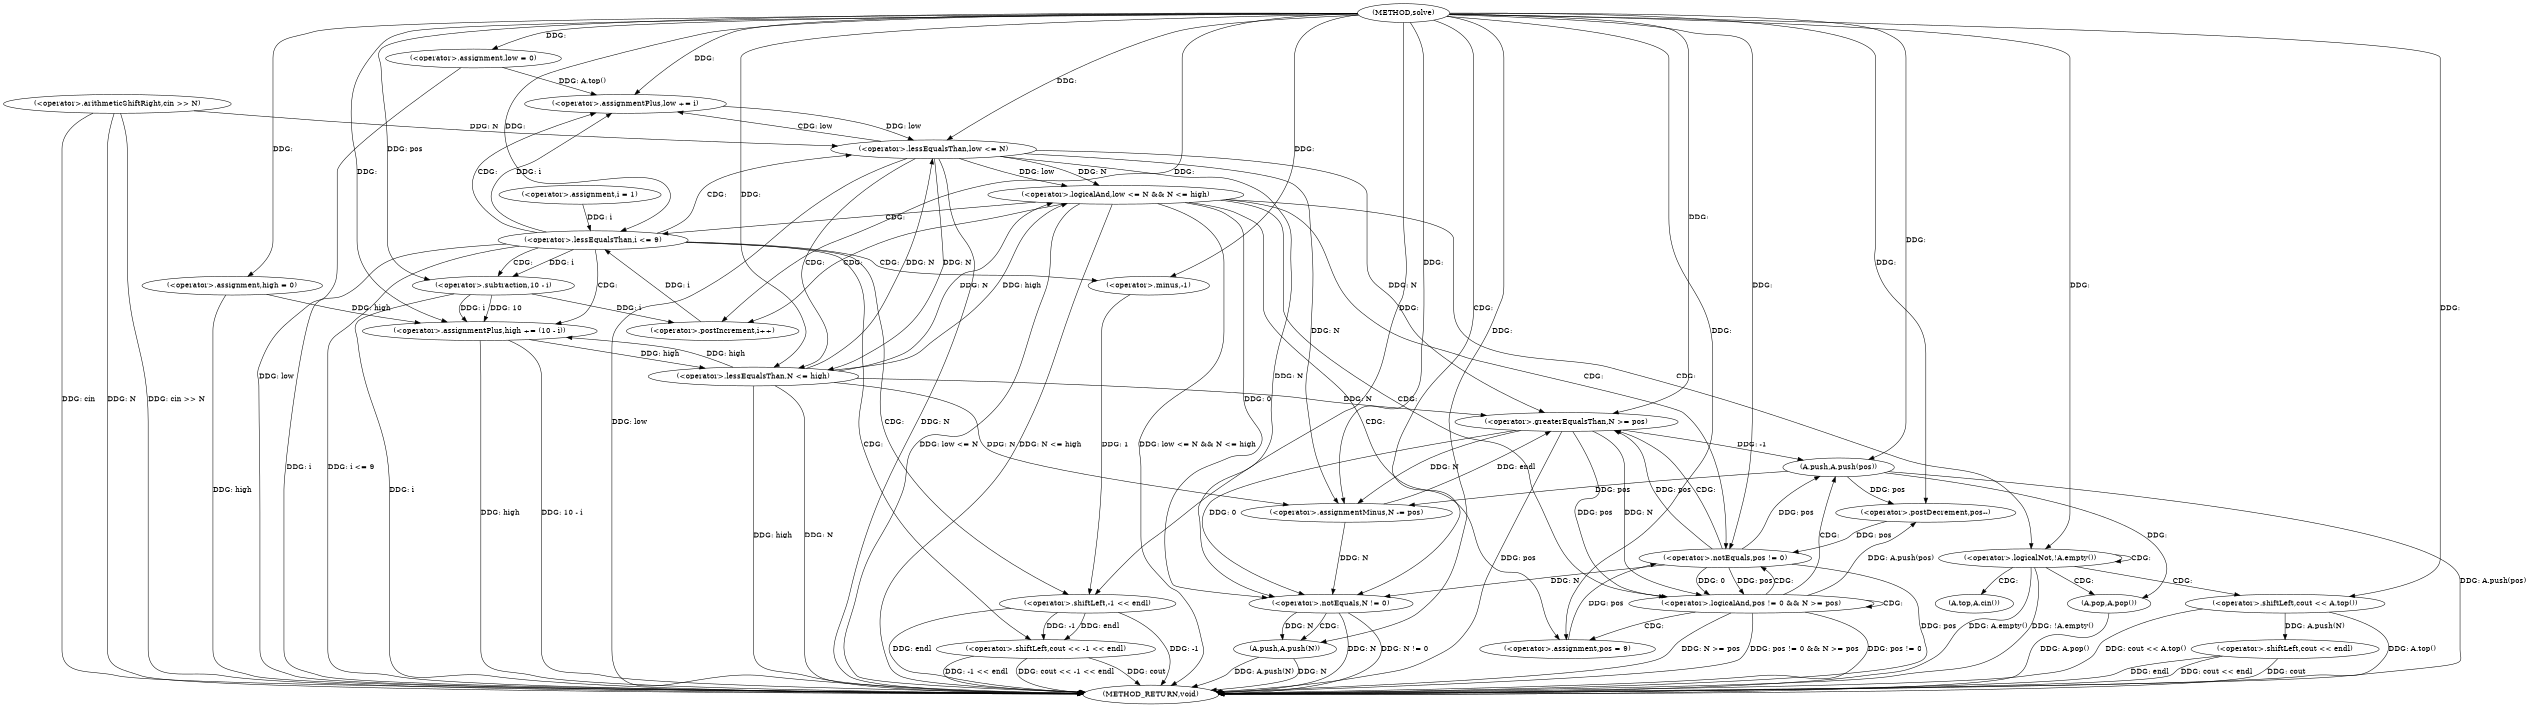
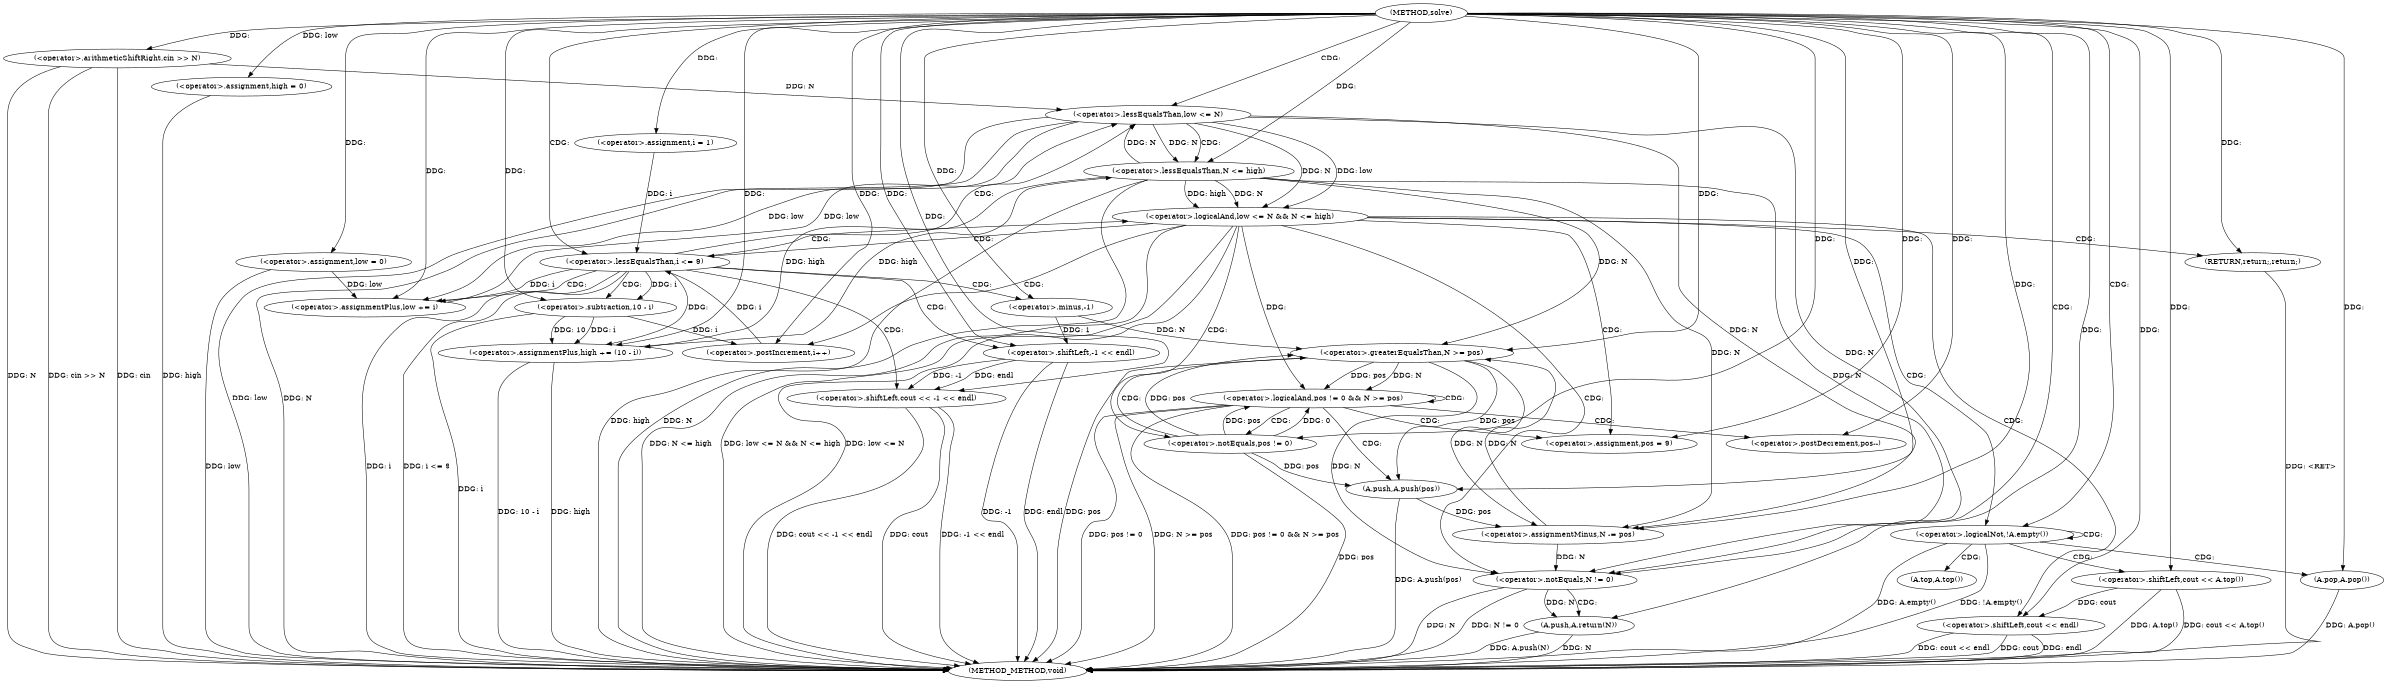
edge "(METHOD,solve)" -> "(<operator>.arithmeticShiftRight,cin >> N)": added, label "DDG:"
edge "(METHOD,solve)" -> "(<operator>.assignment,i = 1)": added, label "DDG:"
edge "(METHOD,solve)" -> "(<operator>.shiftLeft,cout << endl)": added, label "DDG:"
edge "(<operator>.assignment,low = 0)" -> "(<operator>.assignmentPlus,low += i)": label "DDG: A.top()" -> "DDG: low"
edge "(METHOD,solve)" -> "(<operator>.lessEqualsThan,low <= N)": label "DDG: " -> "CDG: "
edge "(METHOD,solve)" -> "(<operator>.lessEqualsThan,i <= 9)": label "DDG: " -> "CDG: "
edge "(<operator>.lessEqualsThan,low <= N)" -> "(<operator>.assignmentPlus,low += i)": label "CDG: low" -> "DDG: low"
edge "(METHOD,solve)" -> "(<operator>.assignment,high = 0)": label "DDG: " -> "DDG: low"
edge "(METHOD,solve)" -> "(<operator>.subtraction,10 - i)": label "DDG: pos" -> "DDG: "
edge "(METHOD,solve)" -> "(<operator>.shiftLeft,cout << -1 << endl)": added, label "DDG:"
edge "(<operator>.lessEqualsThan,low <= N)" -> "(<operator>.greaterEqualsThan,N >= pos)": now "(<operator>.minus,-1)" -> "(<operator>.greaterEqualsThan,N >= pos)"
edge "(<operator>.lessEqualsThan,i <= 9)" -> "(<operator>.logicalAnd,low <= N && N <= high)": added, label "CDG:"
edge "(<operator>.logicalAnd,low <= N && N <= high)" -> "(<operator>.shiftLeft,cout << endl)": added, label "CDG:"
node "(RETURN,return;,return;)": added
edge "(<operator>.lessEqualsThan,i <= 9)" -> "(<operator>.assignmentPlus,high += (10 - i))": label "CDG: " -> "DDG: "
edge "(METHOD,solve)" -> "(<operator>.logicalNot,!A.empty())": label "DDG: " -> "CDG: "
edge "(<operator>.assignment,high = 0)" -> "(<operator>.assignmentPlus,high += (10 - i))": removed, label "DDG: high"
edge "(<operator>.logicalAnd,low <= N && N <= high)" -> "(<operator>.notEquals,N != 0)": label "DDG: 0" -> "CDG: "
edge "(<operator>.logicalAnd,low <= N && N <= high)" -> "(<operator>.logicalAnd,pos != 0 && N >= pos)": label "CDG: " -> "DDG: "
edge "(<operator>.greaterEqualsThan,N >= pos)" -> "(A.push,A.push(pos))": label "DDG: -1" -> "DDG: pos"
edge "(<operator>.assignmentMinus,N -= pos)" -> "(<operator>.greaterEqualsThan,N >= pos)": label "DDG: endl" -> "DDG: N"
edge "(A.push,A.push(pos))" -> "(<operator>.postDecrement,pos--)": removed, label "DDG: pos"
edge "(A.push,A.push(pos))" -> "(A.pop,A.pop())": now "(METHOD,solve)" -> "(A.pop,A.pop())"
edge "(<operator>.greaterEqualsThan,N >= pos)" -> "(<operator>.notEquals,N != 0)": label "DDG: 0" -> "DDG: N"
edge "(<operator>.postDecrement,pos--)" -> "(<operator>.notEquals,pos != 0)": removed, label "DDG: pos"
edge "(<operator>.logicalAnd,pos != 0 && N >= pos)" -> "(<operator>.postDecrement,pos--)": label "DDG: A.push(pos)" -> "CDG: "
edge "(<operator>.notEquals,pos != 0)" -> "(<operator>.notEquals,N != 0)": now "(<operator>.lessEqualsThan,N <= high)" -> "(<operator>.notEquals,N != 0)"
edge "(<operator>.assignment,pos = 9)" -> "(<operator>.notEquals,pos != 0)": removed, label "DDG: pos"
node "(A.top,A.cin())": label "(A.top,A.cin())" -> "(A.top,A.top())"
edge "(<operator>.shiftLeft,cout << A.top())" -> "(<operator>.shiftLeft,cout << endl)": label "DDG: A.push(N)" -> "DDG: cout"
node "(A.push,A.push(N))": label "(A.push,A.push(N))" -> "(A.push,A.return(N))"
node "(METHOD_RETURN,void)": label "(METHOD_RETURN,void)" -> "(METHOD_METHOD,void)"
